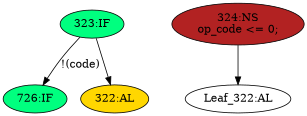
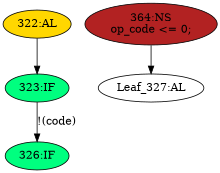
node "324:NS op_code <= 0;": label "324:NS op_code <= 0;" -> "364:NS op_code <= 0;"
edge "323:IF" -> "322:AL": reversed
node "726:IF": label "726:IF" -> "326:IF"
node "Leaf_322:AL": label "Leaf_322:AL" -> "Leaf_327:AL"
